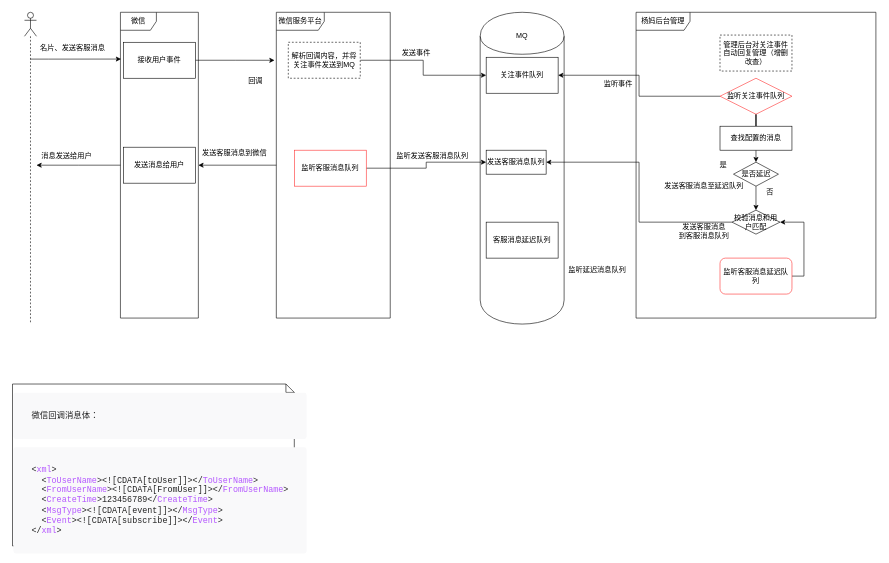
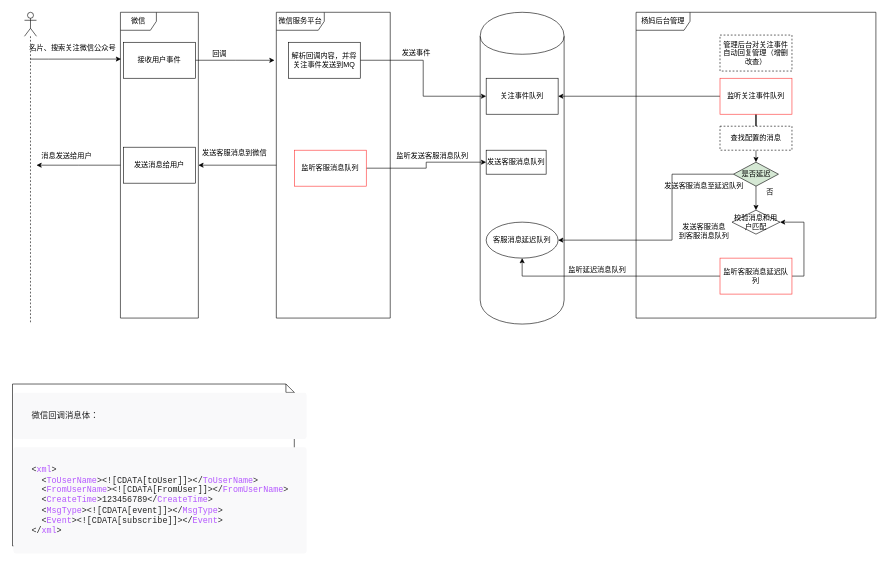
node "MQ": removed
node "名片、发送客服消息": label "名片、发送客服消息" -> "名片、搜索关注微信公众号"
node "解析回调内容，并将关注事件发送到MQ": style dashed -> solid
node "关注事件队列": moved (522, 75) -> (522, 96)
node "回调": moved (255, 81) -> (219, 54)
node "监听事件": removed
node "监听关注事件队列": shape diamond -> rectangle
node "查找配置的消息": style solid -> dashed
edge "校验消息和用户匹配" -> "发送客服消息队列": removed
node "是": removed
edge "是否延迟" -> "客服消息延迟队列": added
node "是否延迟": fillcolor #ffffff -> #d5e8d4
node "客服消息延迟队列": shape rectangle -> ellipse
edge "监听客服消息延迟队列" -> "客服消息延迟队列": added
node "监听客服消息延迟队列": shape rounded rectangle -> rectangle
